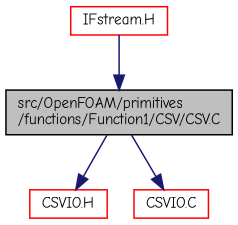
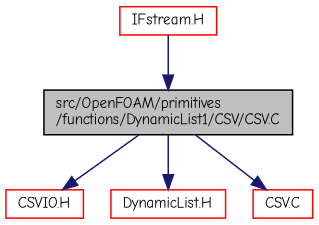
node "src/OpenFOAM/primitives /functions/Function1/CSV/CSV.C": label "src/OpenFOAM/primitives /functions/Function1/CSV/CSV.C" -> "src/OpenFOAM/primitives /functions/DynamicList1/CSV/CSV.C"
node "DynamicList.H": added
node "CSVIO.C": label "CSVIO.C" -> "CSV.C"
